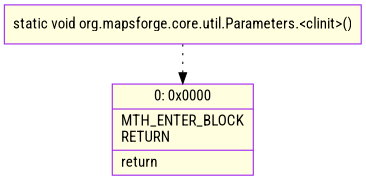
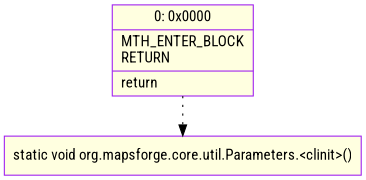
edge "static void org.mapsforge.core.util.Parameters.<clinit>()" -> "0: 0x0000": reversed
